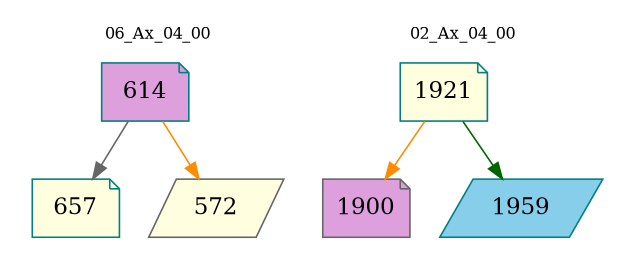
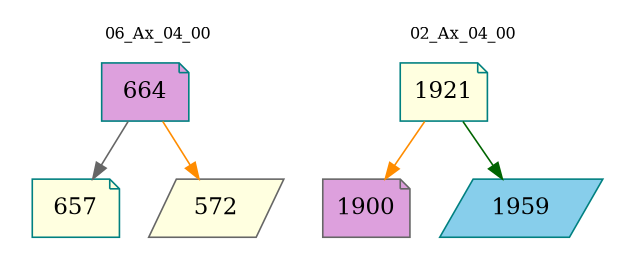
node "614": label "614" -> "664"
